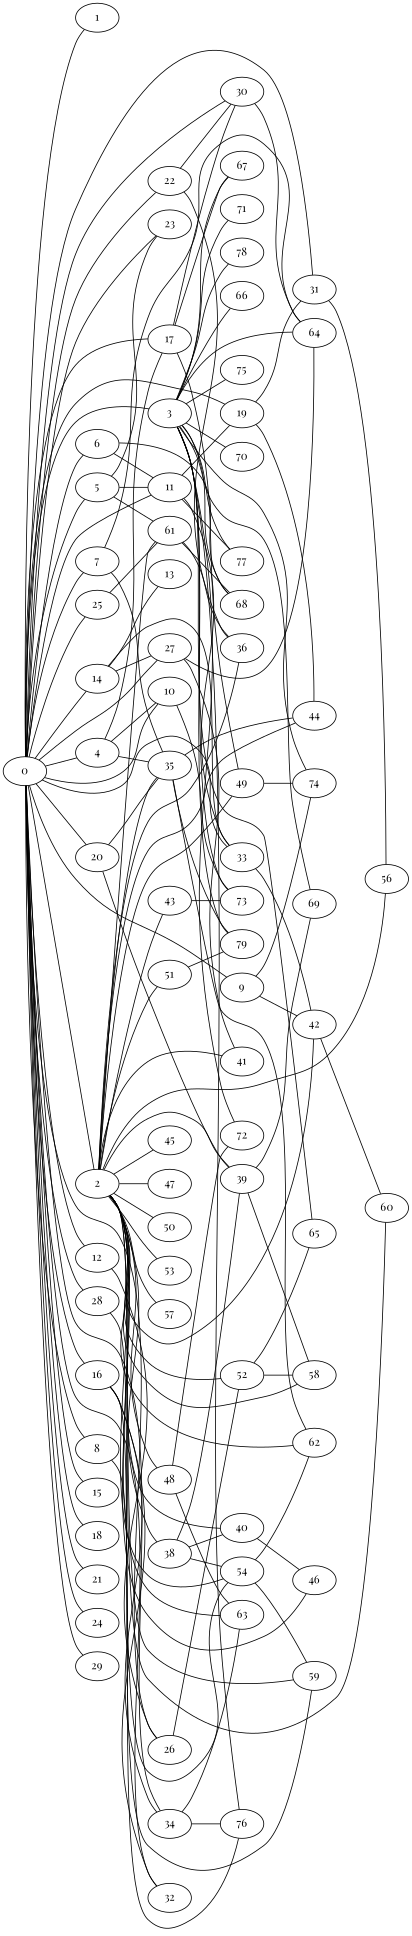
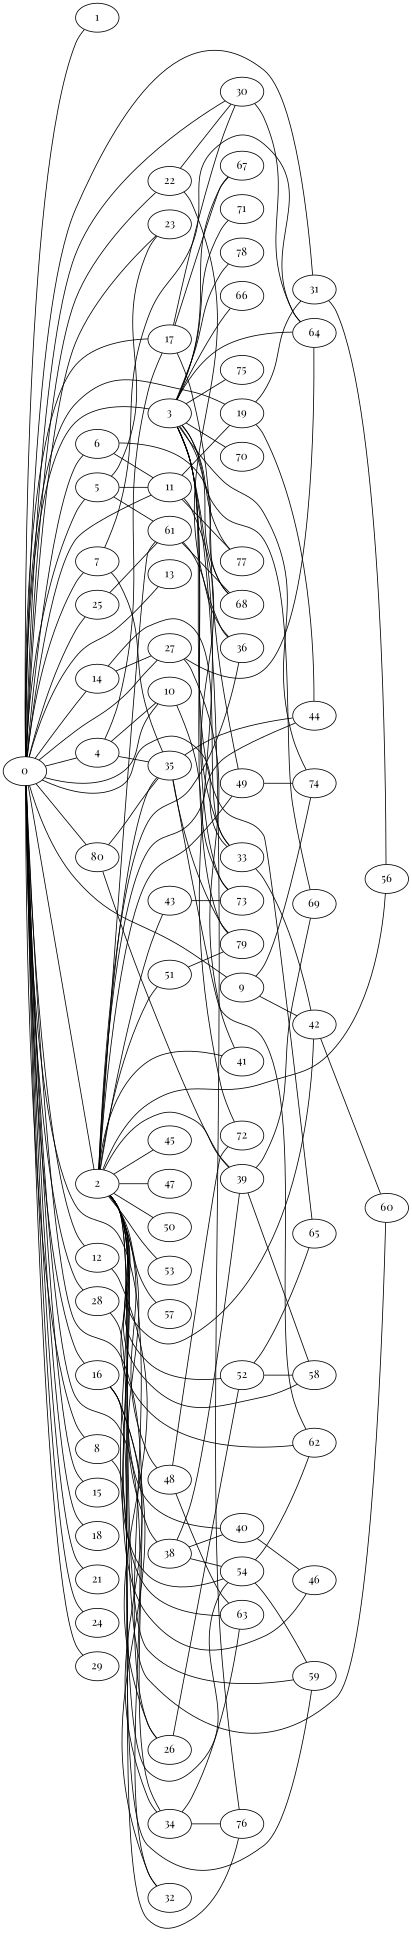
edge "13" -- "14": now "13" -- "0"
node "20": label "20" -> "80"
